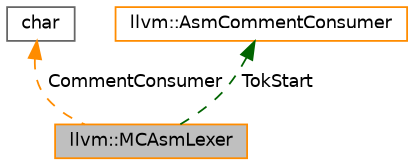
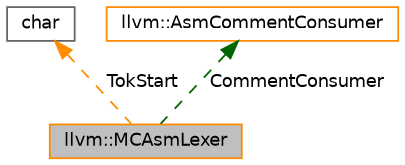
edge "llvm::MCAsmLexer" -> "char": label " CommentConsumer" -> " TokStart"
edge "llvm::MCAsmLexer" -> "llvm::AsmCommentConsumer": label " TokStart" -> " CommentConsumer"
